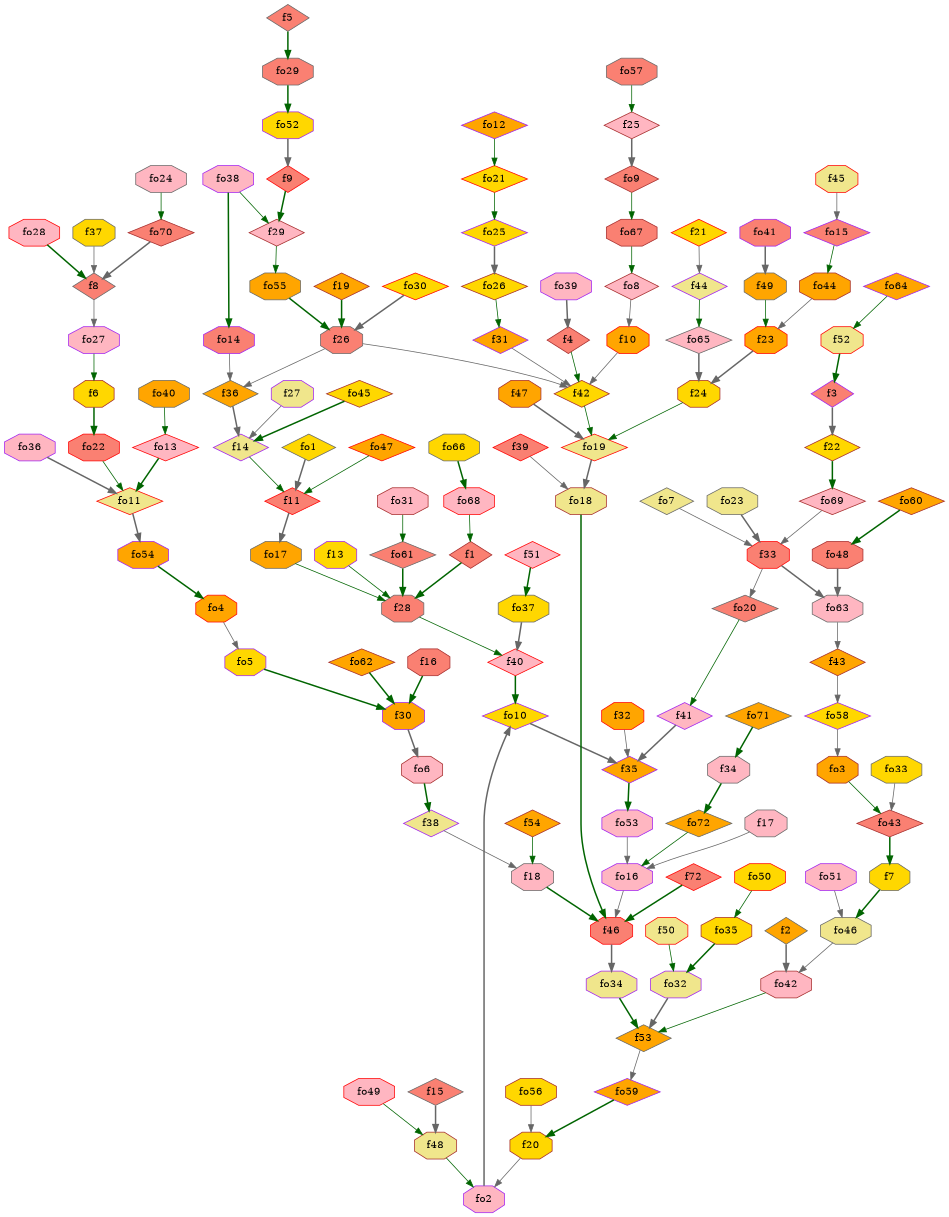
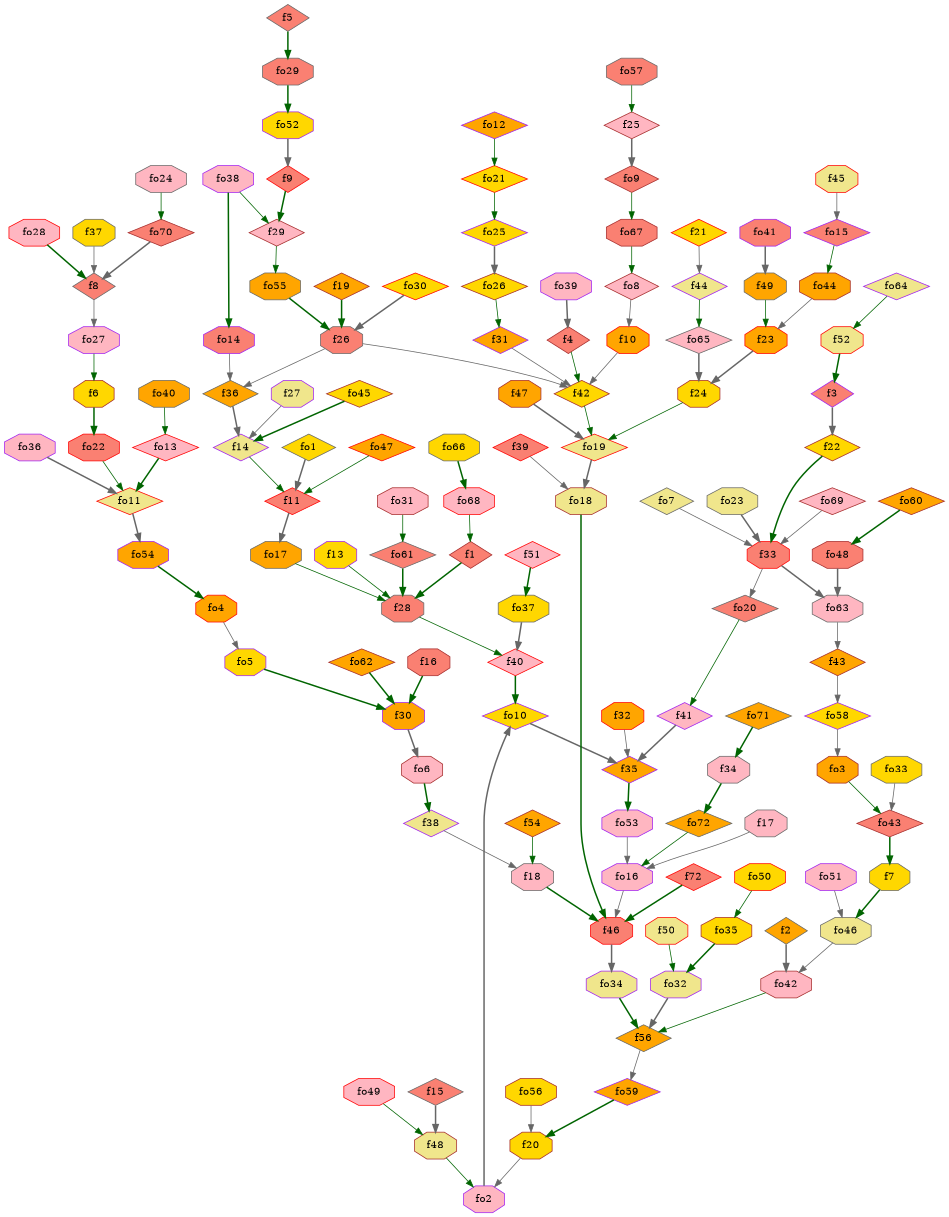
node "fo64": fillcolor orange -> khaki
edge "f22" -> "fo69": now "f22" -> "f33"
node "f53": label "f53" -> "f56"
